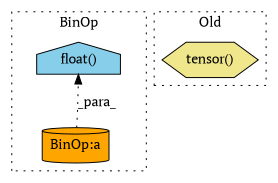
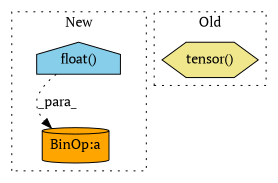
cluster "BinOp": label "BinOp" -> "New"
edge "BinOp:a" -> "float()": reversed
